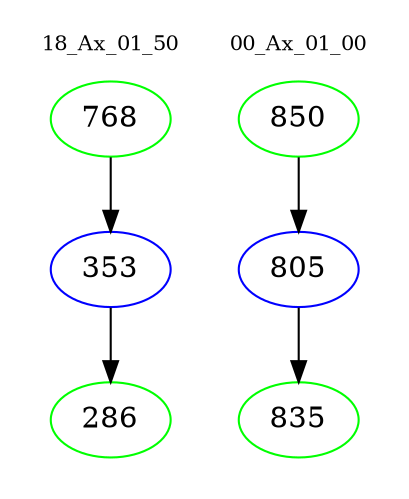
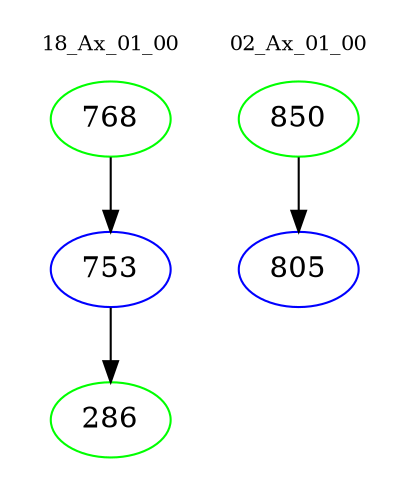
cluster "18_Ax_01_50": label "18_Ax_01_50" -> "18_Ax_01_00"
cluster "00_Ax_01_00": label "00_Ax_01_00" -> "02_Ax_01_00"
node "353": label "353" -> "753"
node "835": removed
